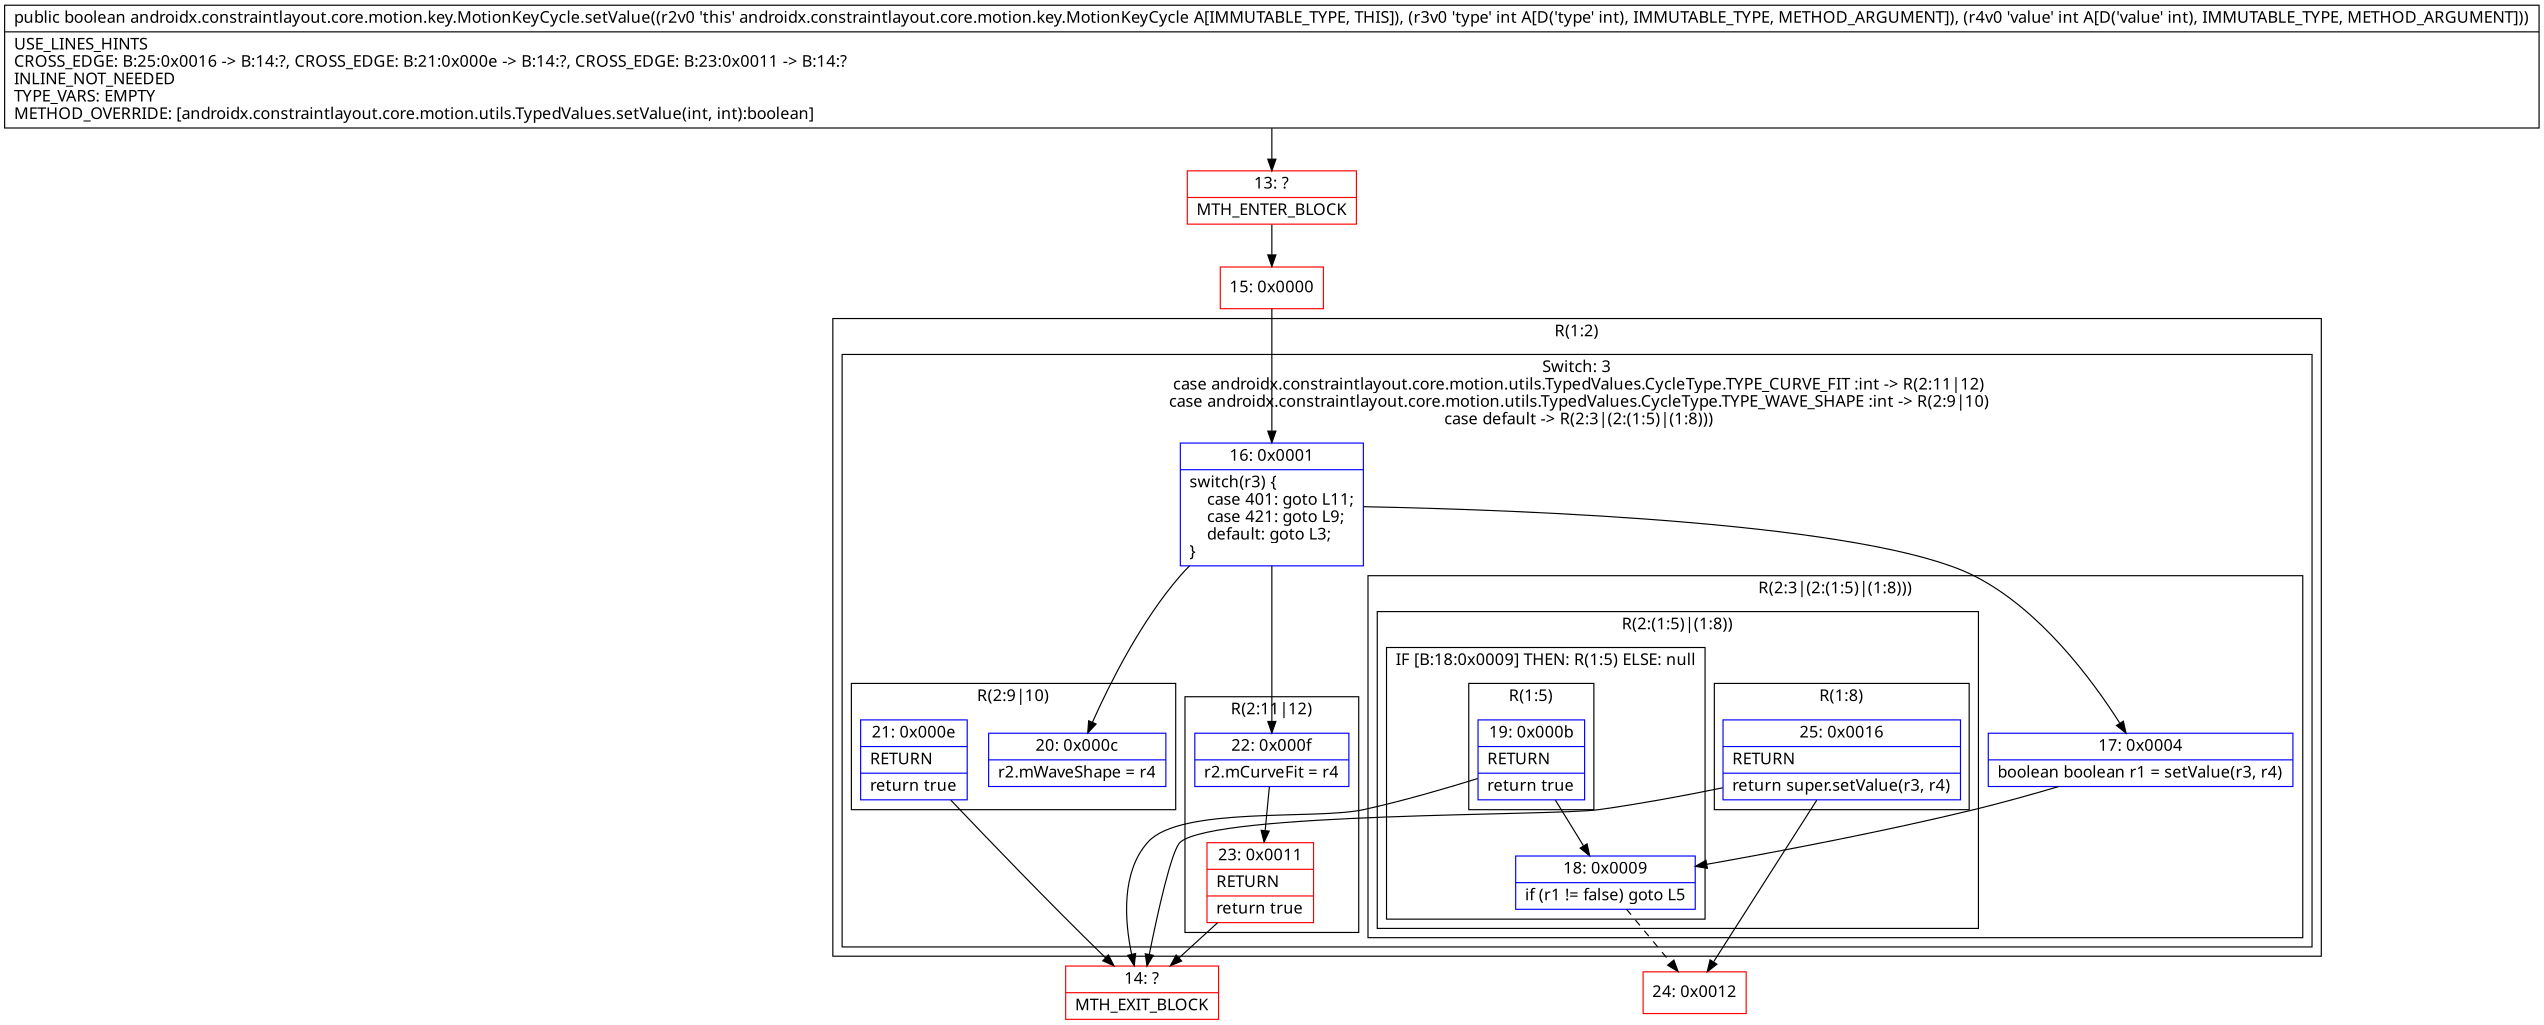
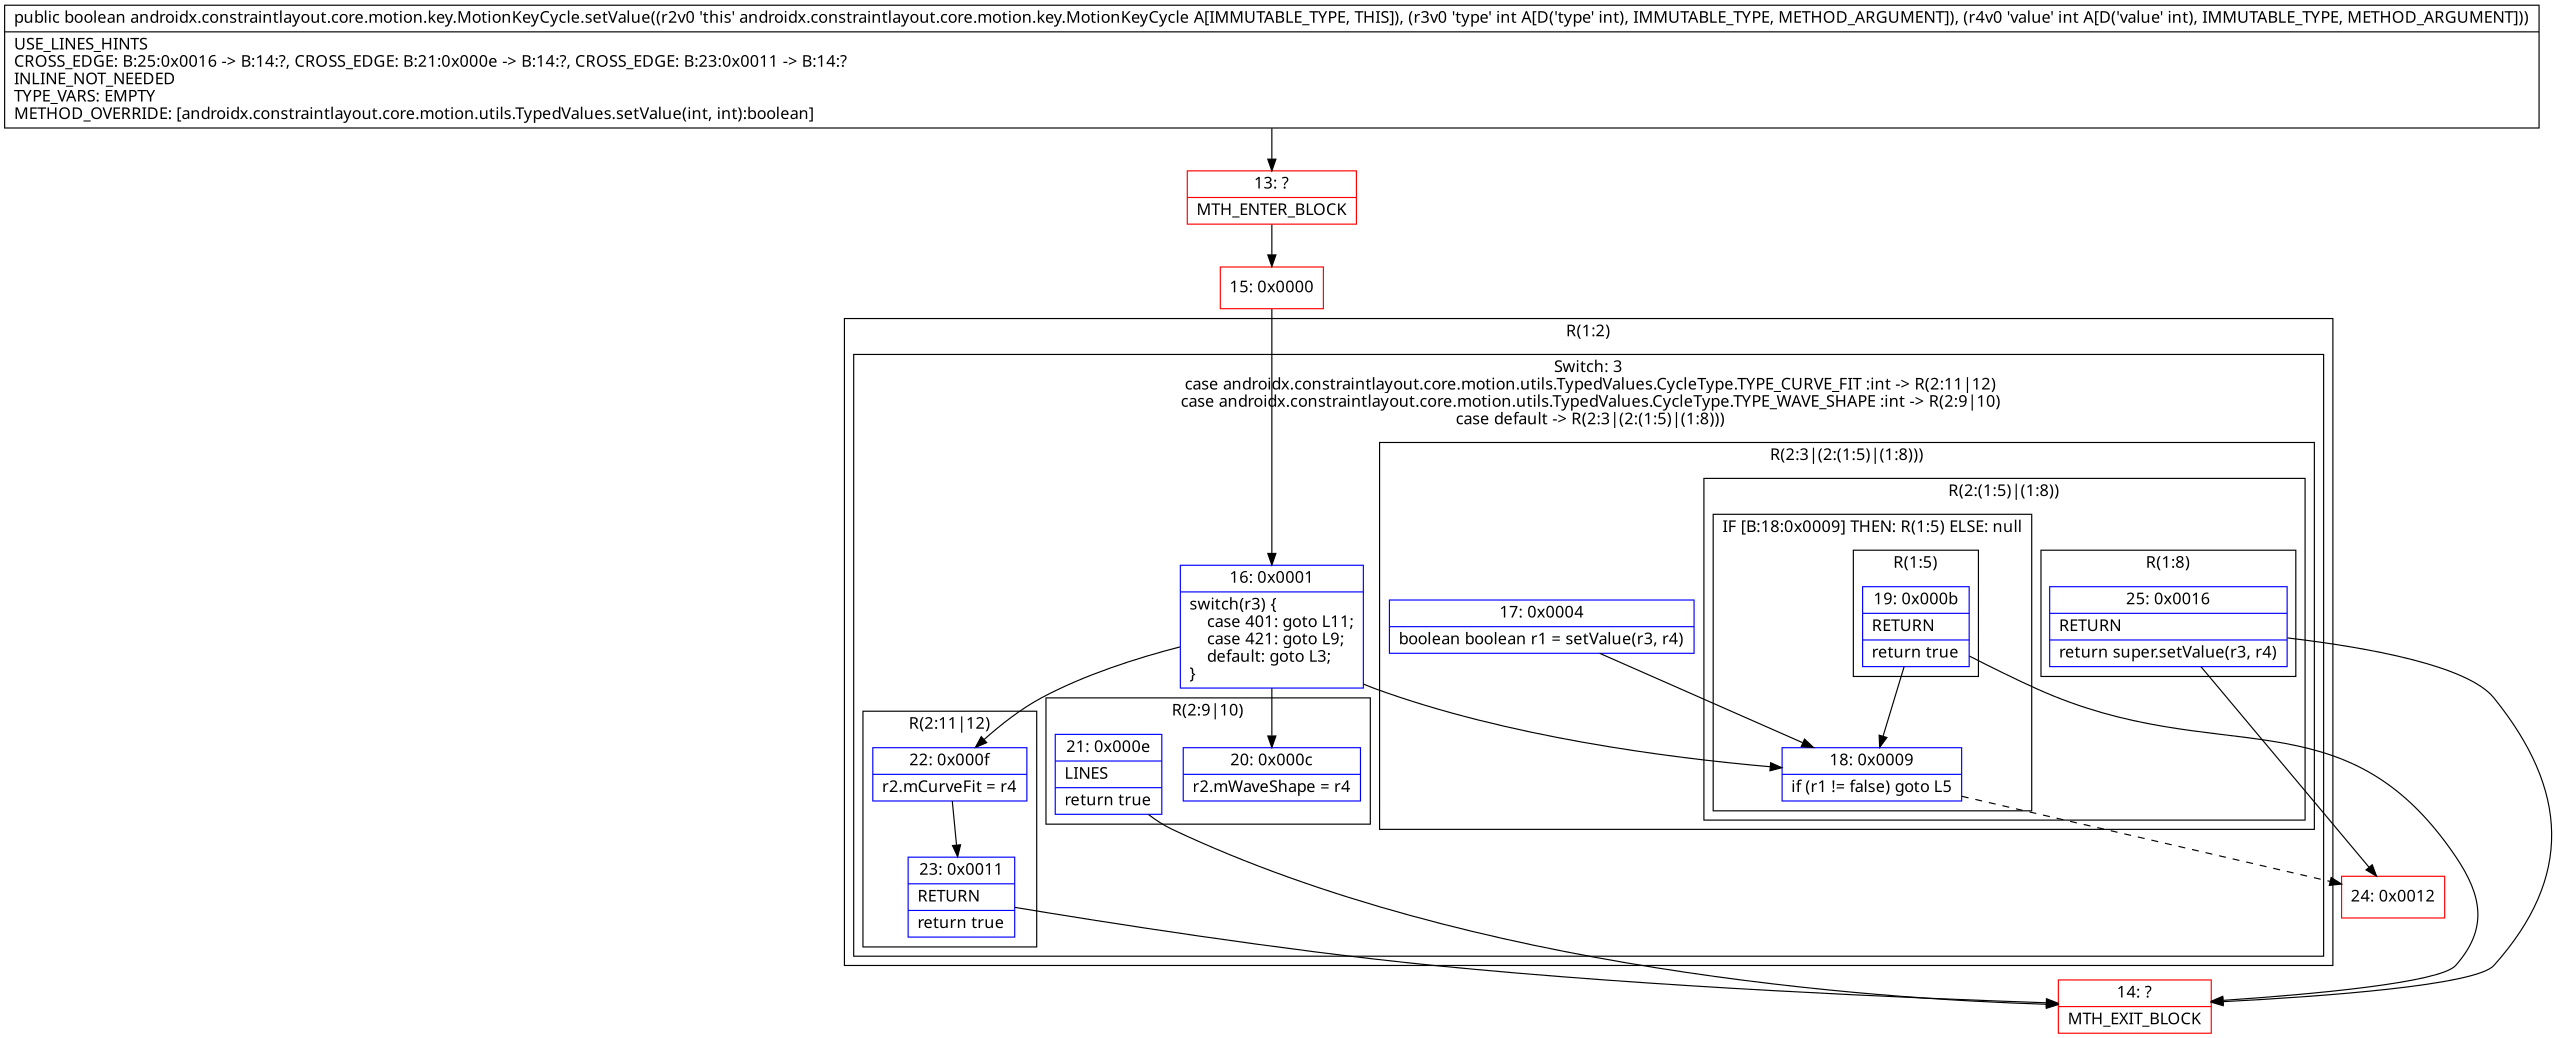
edge "16: 0x0001" -> "17: 0x0004": now "16: 0x0001" -> "18: 0x0009"
node "21: 0x000e": text "RETURN" -> "LINES"
node "23: 0x0011": color red -> blue
